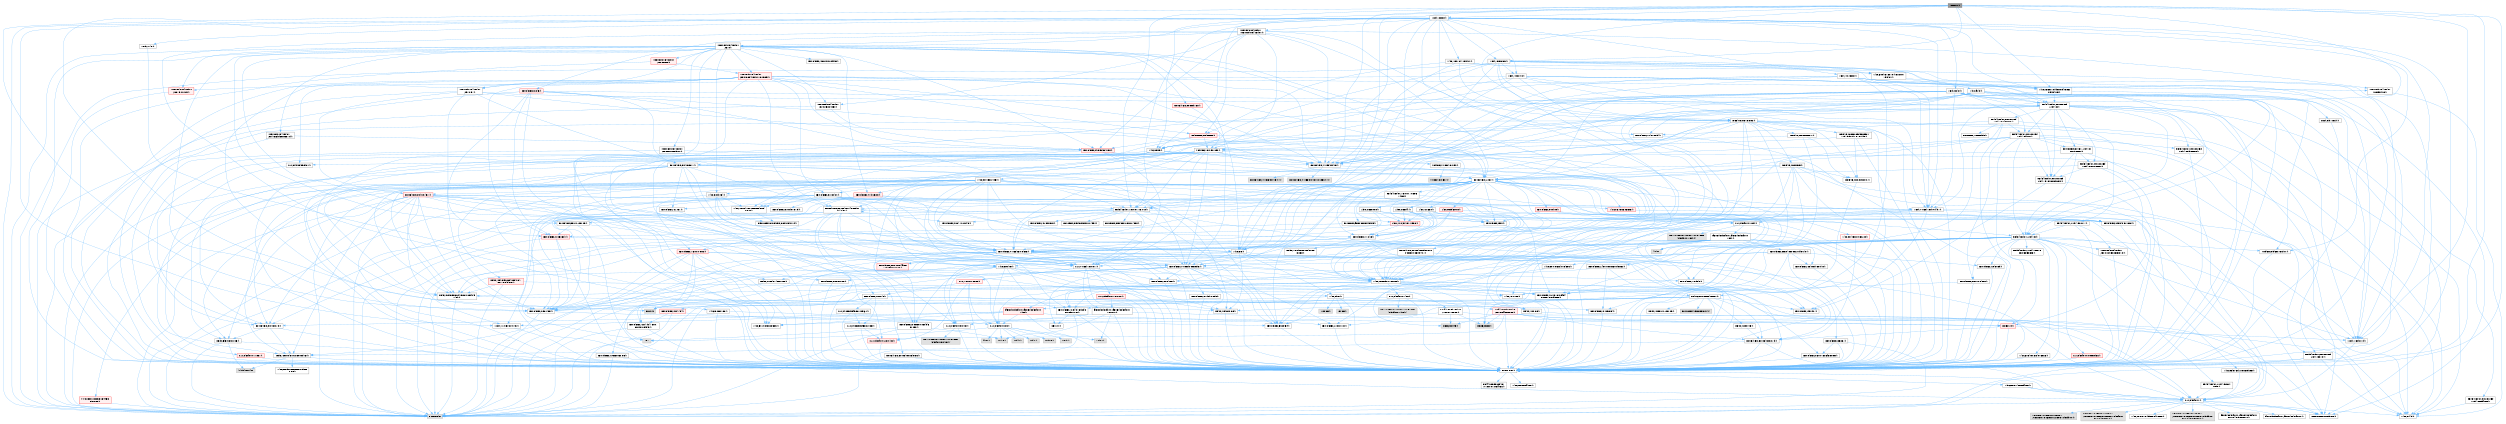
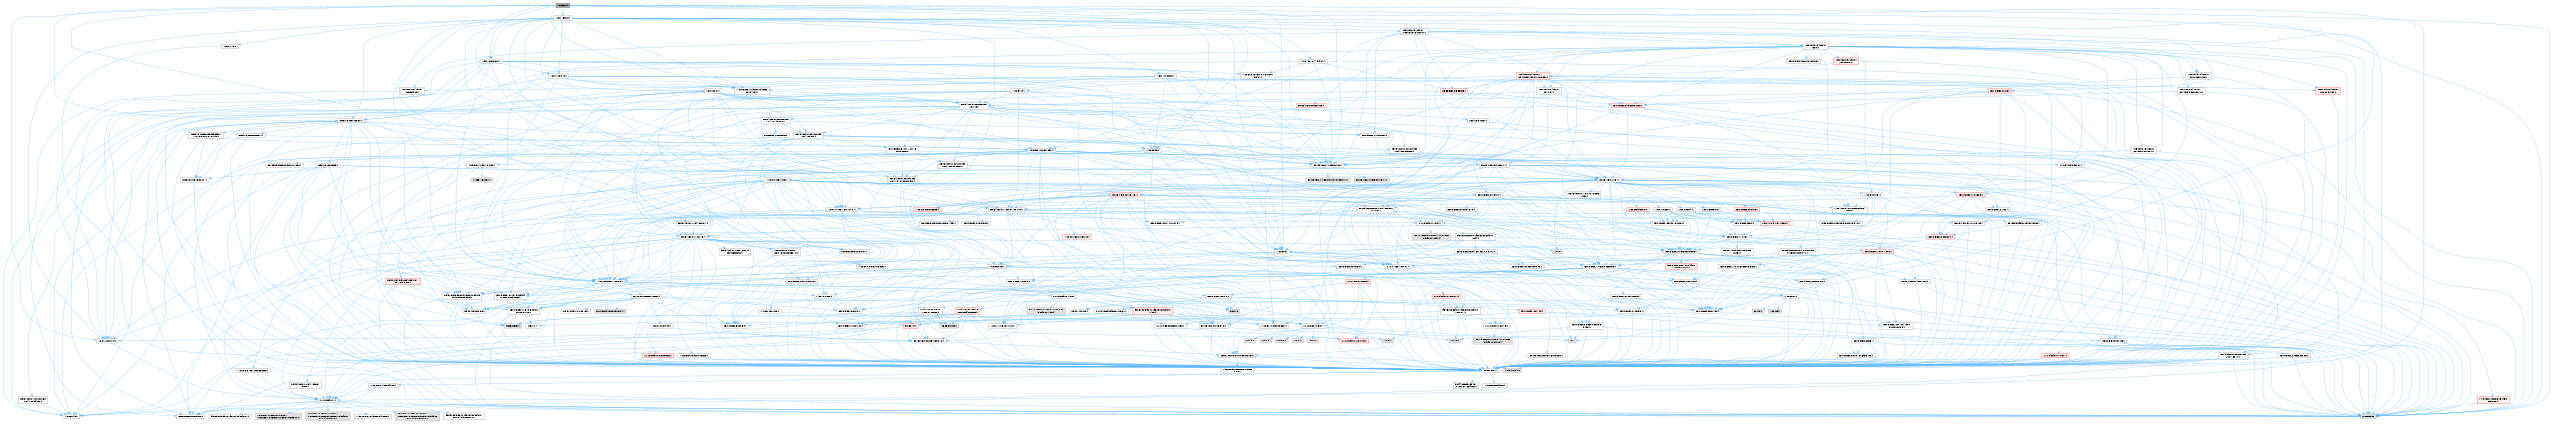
edge "Delegates/Delegate.h" -> "UObject/NameTypes.h": removed
edge "Templates/Function.h" -> "Misc/AssertionMacros.h": removed
edge "Serialization/MemoryLayout.h" -> "Concepts/StaticClassProvider.h": now "Misc/Parse.h" -> "Concepts/StaticClassProvider.h"
node "Traits/IsCharEncodingCompatible With.h": label "Traits/IsCharEncodingCompatible With.h" -> "Traits/IsCharEncodingCompatible EnumClassFlags.h"
